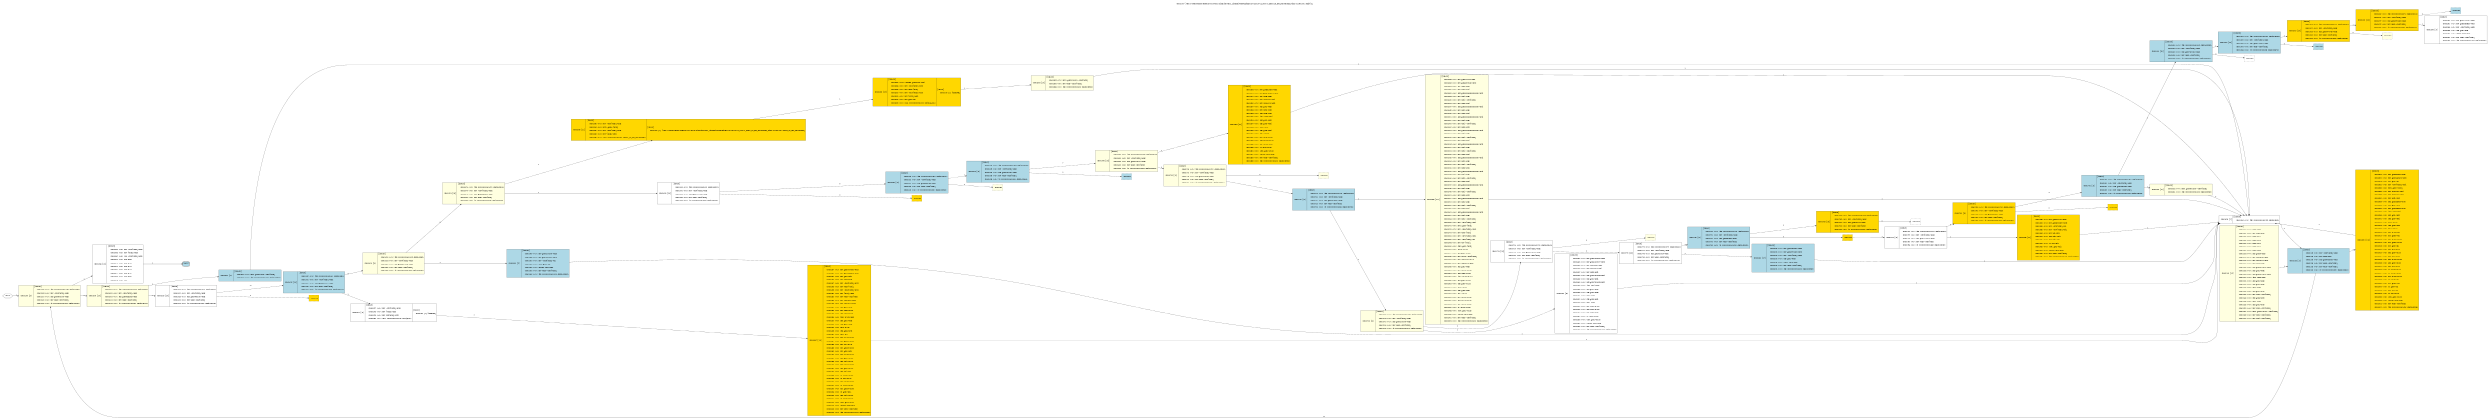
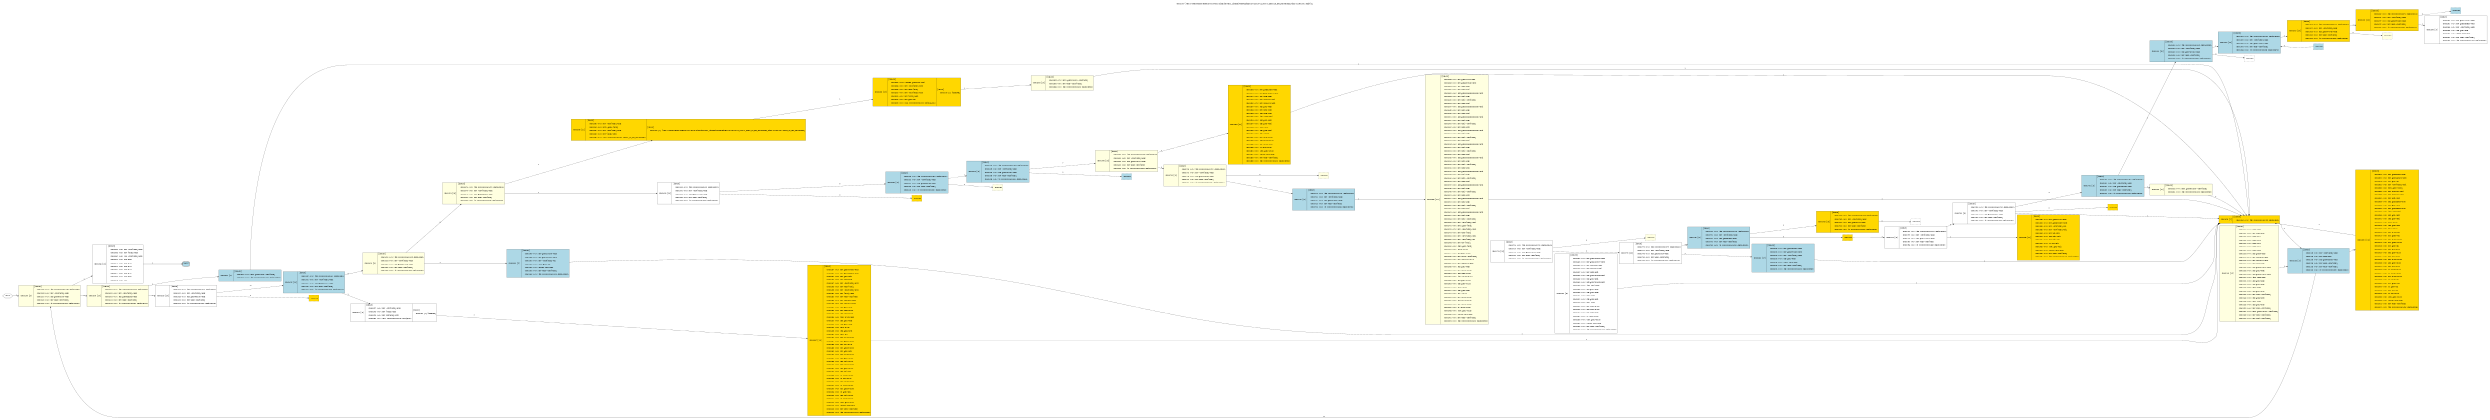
edge "0x401834 [28]" -> "0x401bdf": reversed
node "0x4017e0 [28]": fillcolor gold -> white
node "0x401f3f [5]": fillcolor white -> gold
edge "0x4018ae [44]" -> "0x401f3f [5]": now "0x4017e0 [28]" -> "0x401f3f [5]"
node "0x401738 [28]": removed
